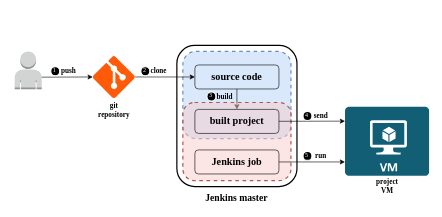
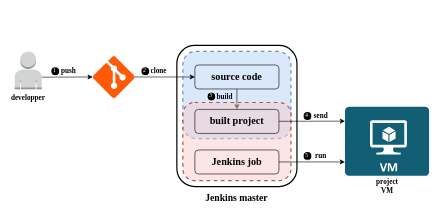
node "developper": added
node "git repository": removed
